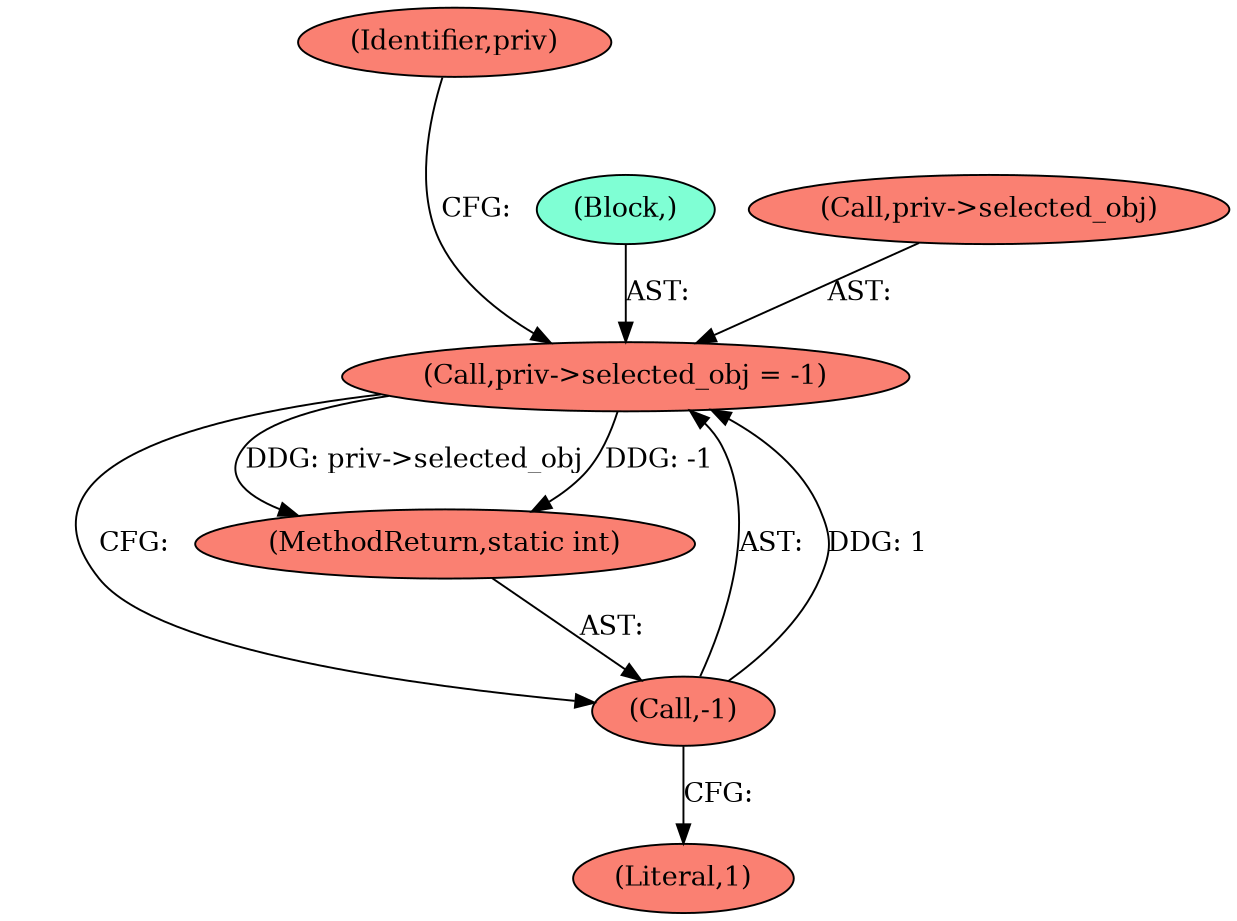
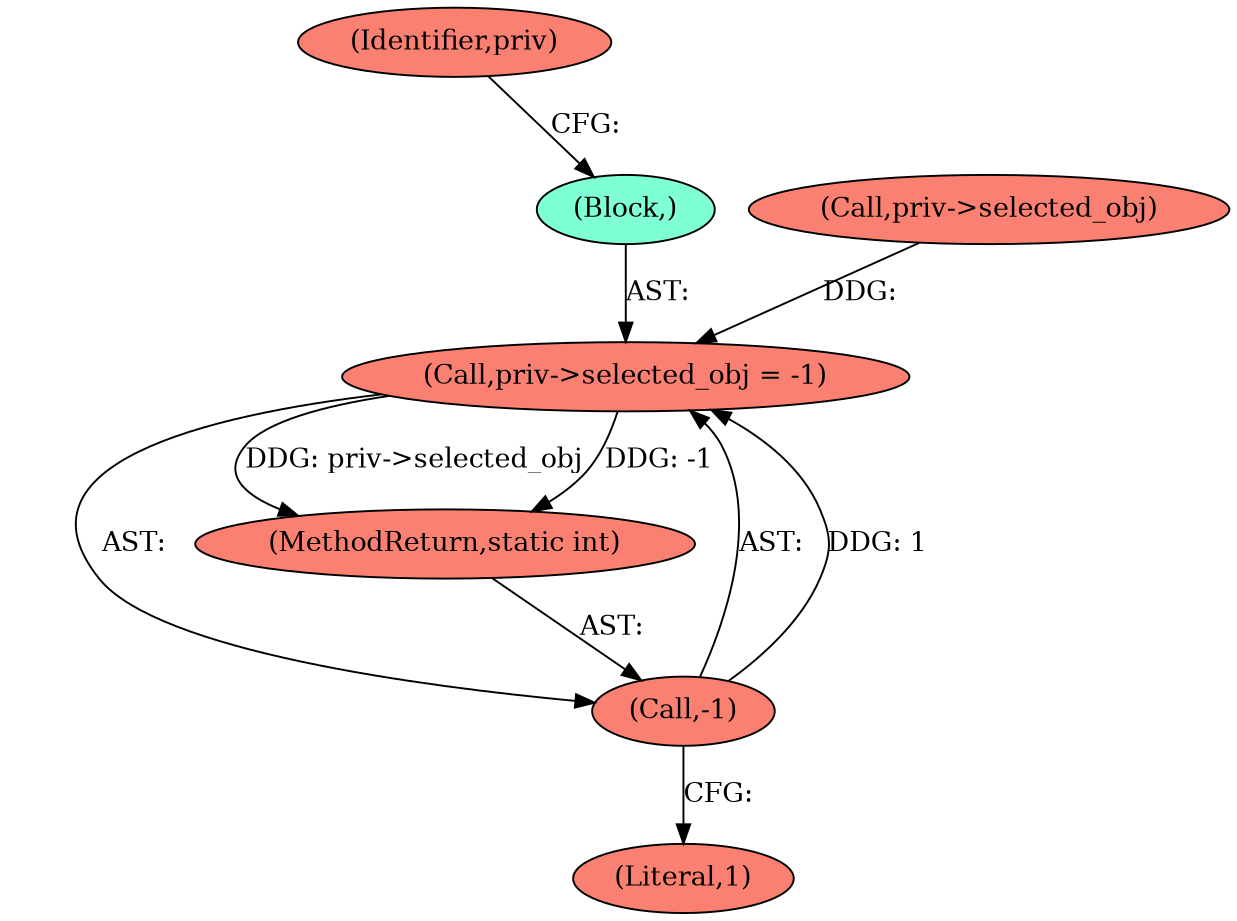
edge "(Identifier,priv)" -> "(Call,priv->selected_obj = -1)": now "(Identifier,priv)" -> "(Block,)"
edge "(Call,priv->selected_obj)" -> "(Call,priv->selected_obj = -1)": label "AST: " -> "DDG: "
edge "(Call,priv->selected_obj = -1)" -> "(Call,-1)": label "CFG: " -> "AST: "
